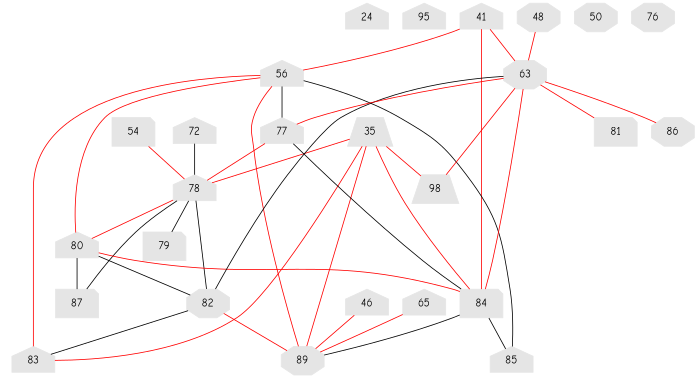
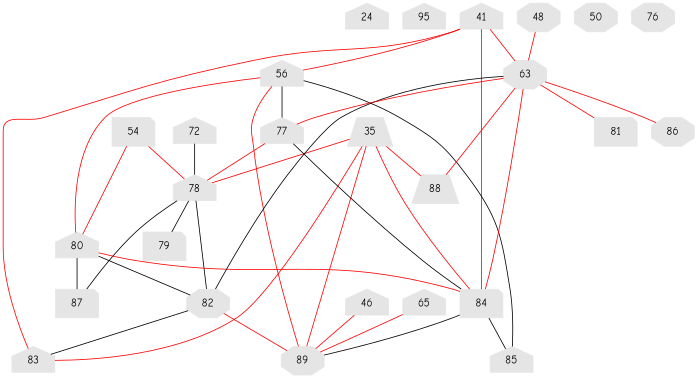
edge "56" -- "83": now "41" -- "83"
node "98": label "98" -> "88"
edge "78" -- "80": now "54" -- "80"
